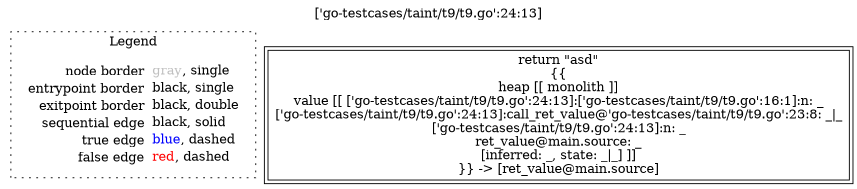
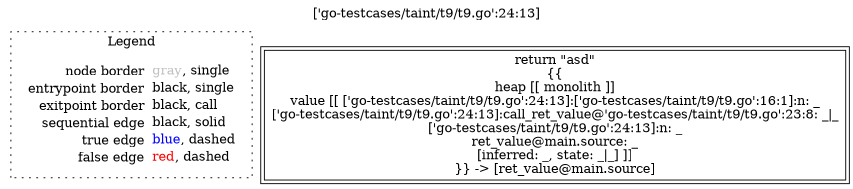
node "node border": text ", double" -> ", call"
